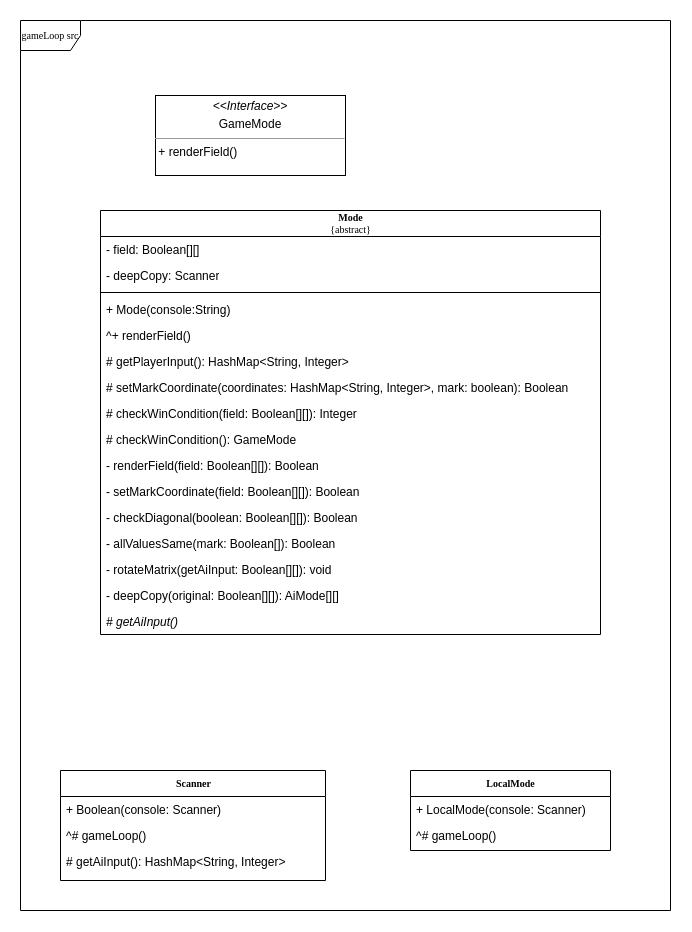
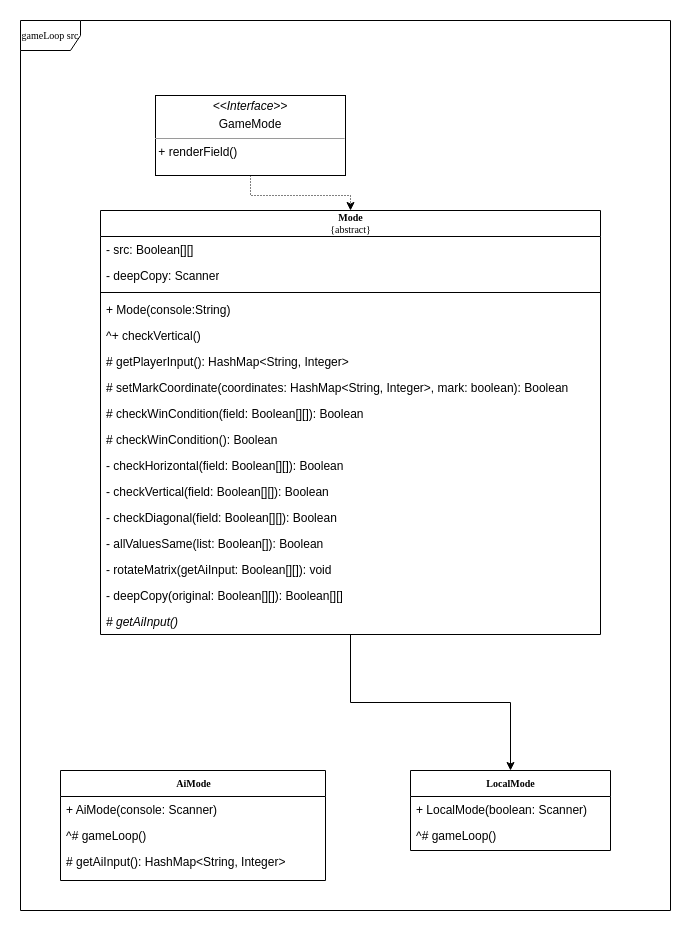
edge "<<Interface>> GameMode + renderField()" -> "Mode {abstract}": added
node "- field: Boolean[][]": label "- field: Boolean[][]" -> "- src: Boolean[][]"
node "^+ renderField()": label "^+ renderField()" -> "^+ checkVertical()"
node "# checkWinCondition(field: Boolean[][]): Integer": label "# checkWinCondition(field: Boolean[][]): Integer" -> "# checkWinCondition(field: Boolean[][]): Boolean"
node "# checkWinCondition(): GameMode": label "# checkWinCondition(): GameMode" -> "# checkWinCondition(): Boolean"
node "- renderField(field: Boolean[][]): Boolean": label "- renderField(field: Boolean[][]): Boolean" -> "- checkHorizontal(field: Boolean[][]): Boolean"
node "- setMarkCoordinate(field: Boolean[][]): Boolean": label "- setMarkCoordinate(field: Boolean[][]): Boolean" -> "- checkVertical(field: Boolean[][]): Boolean"
node "- checkDiagonal(boolean: Boolean[][]): Boolean": label "- checkDiagonal(boolean: Boolean[][]): Boolean" -> "- checkDiagonal(field: Boolean[][]): Boolean"
node "- allValuesSame(mark: Boolean[]): Boolean": label "- allValuesSame(mark: Boolean[]): Boolean" -> "- allValuesSame(list: Boolean[]): Boolean"
node "- deepCopy(original: Boolean[][]): AiMode[][]": label "- deepCopy(original: Boolean[][]): AiMode[][]" -> "- deepCopy(original: Boolean[][]): Boolean[][]"
edge "Mode {abstract}" -> "LocalMode": added
node "Scanner": label "Scanner" -> "AiMode"
node "+ Boolean(console: Scanner)": label "+ Boolean(console: Scanner)" -> "+ AiMode(console: Scanner)"
node "+ LocalMode(console: Scanner)": label "+ LocalMode(console: Scanner)" -> "+ LocalMode(boolean: Scanner)"
